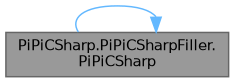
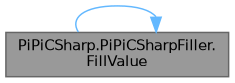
node "PiPiCSharp.PiPiCSharpFiller. PiPiCSharp": label "PiPiCSharp.PiPiCSharpFiller. PiPiCSharp" -> "PiPiCSharp.PiPiCSharpFiller. FillValue"
